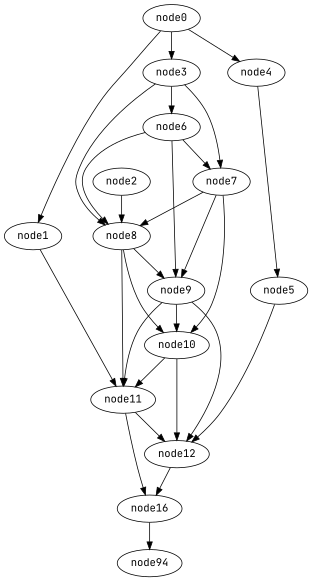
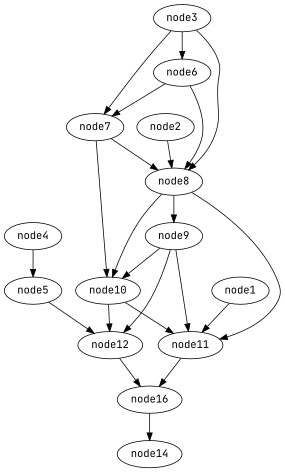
node "node0": removed
edge "node6" -> "node9": removed
edge "node7" -> "node9": removed
edge "node11" -> "node12": removed
node "node94": label "node94" -> "node14"
